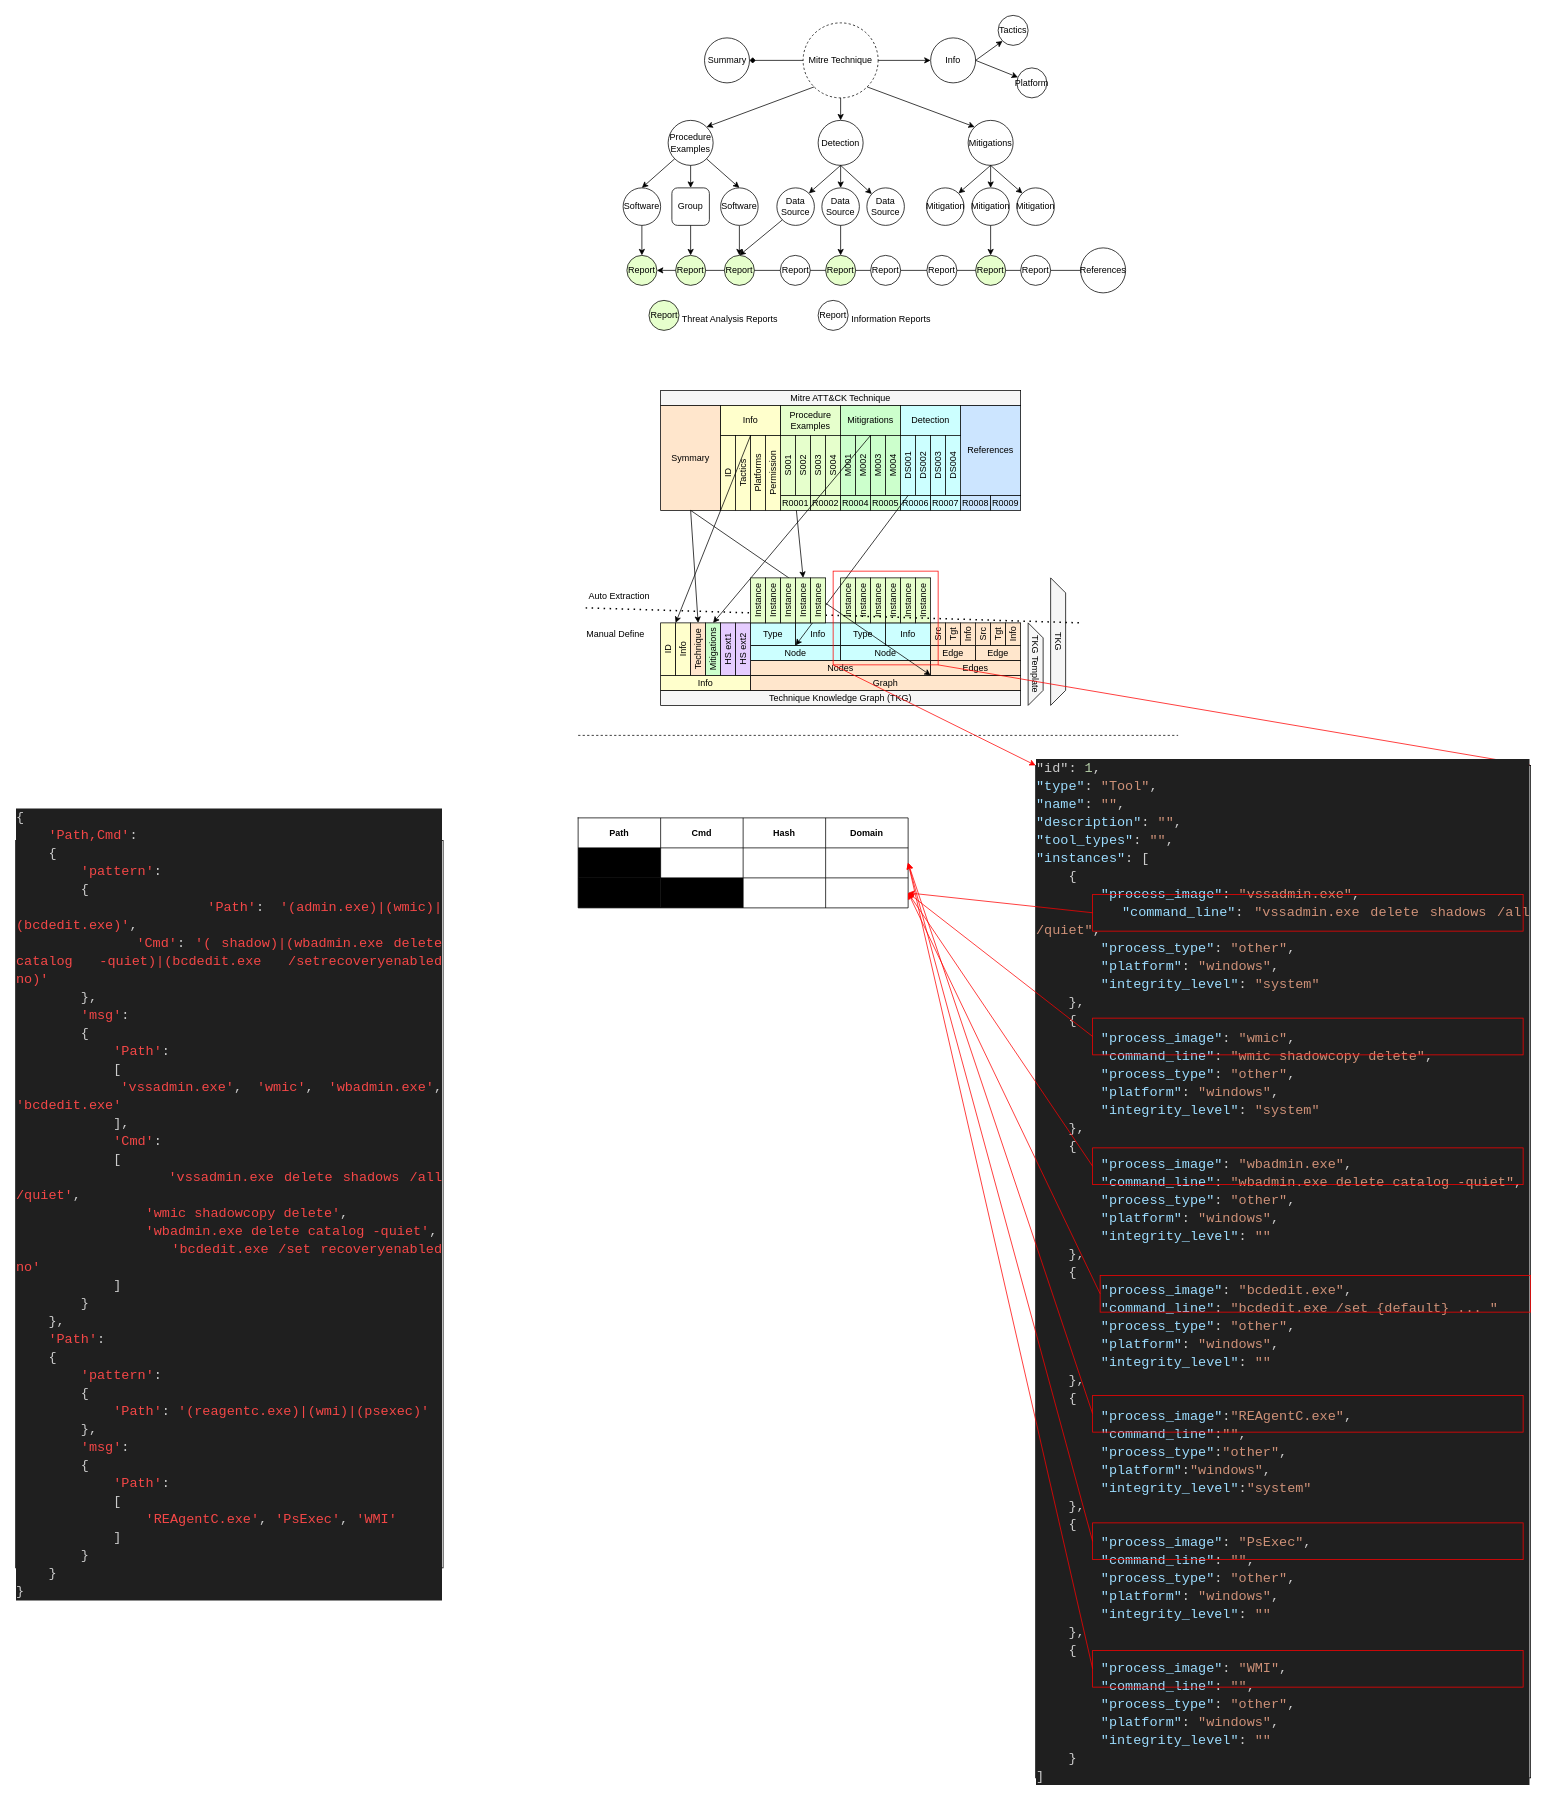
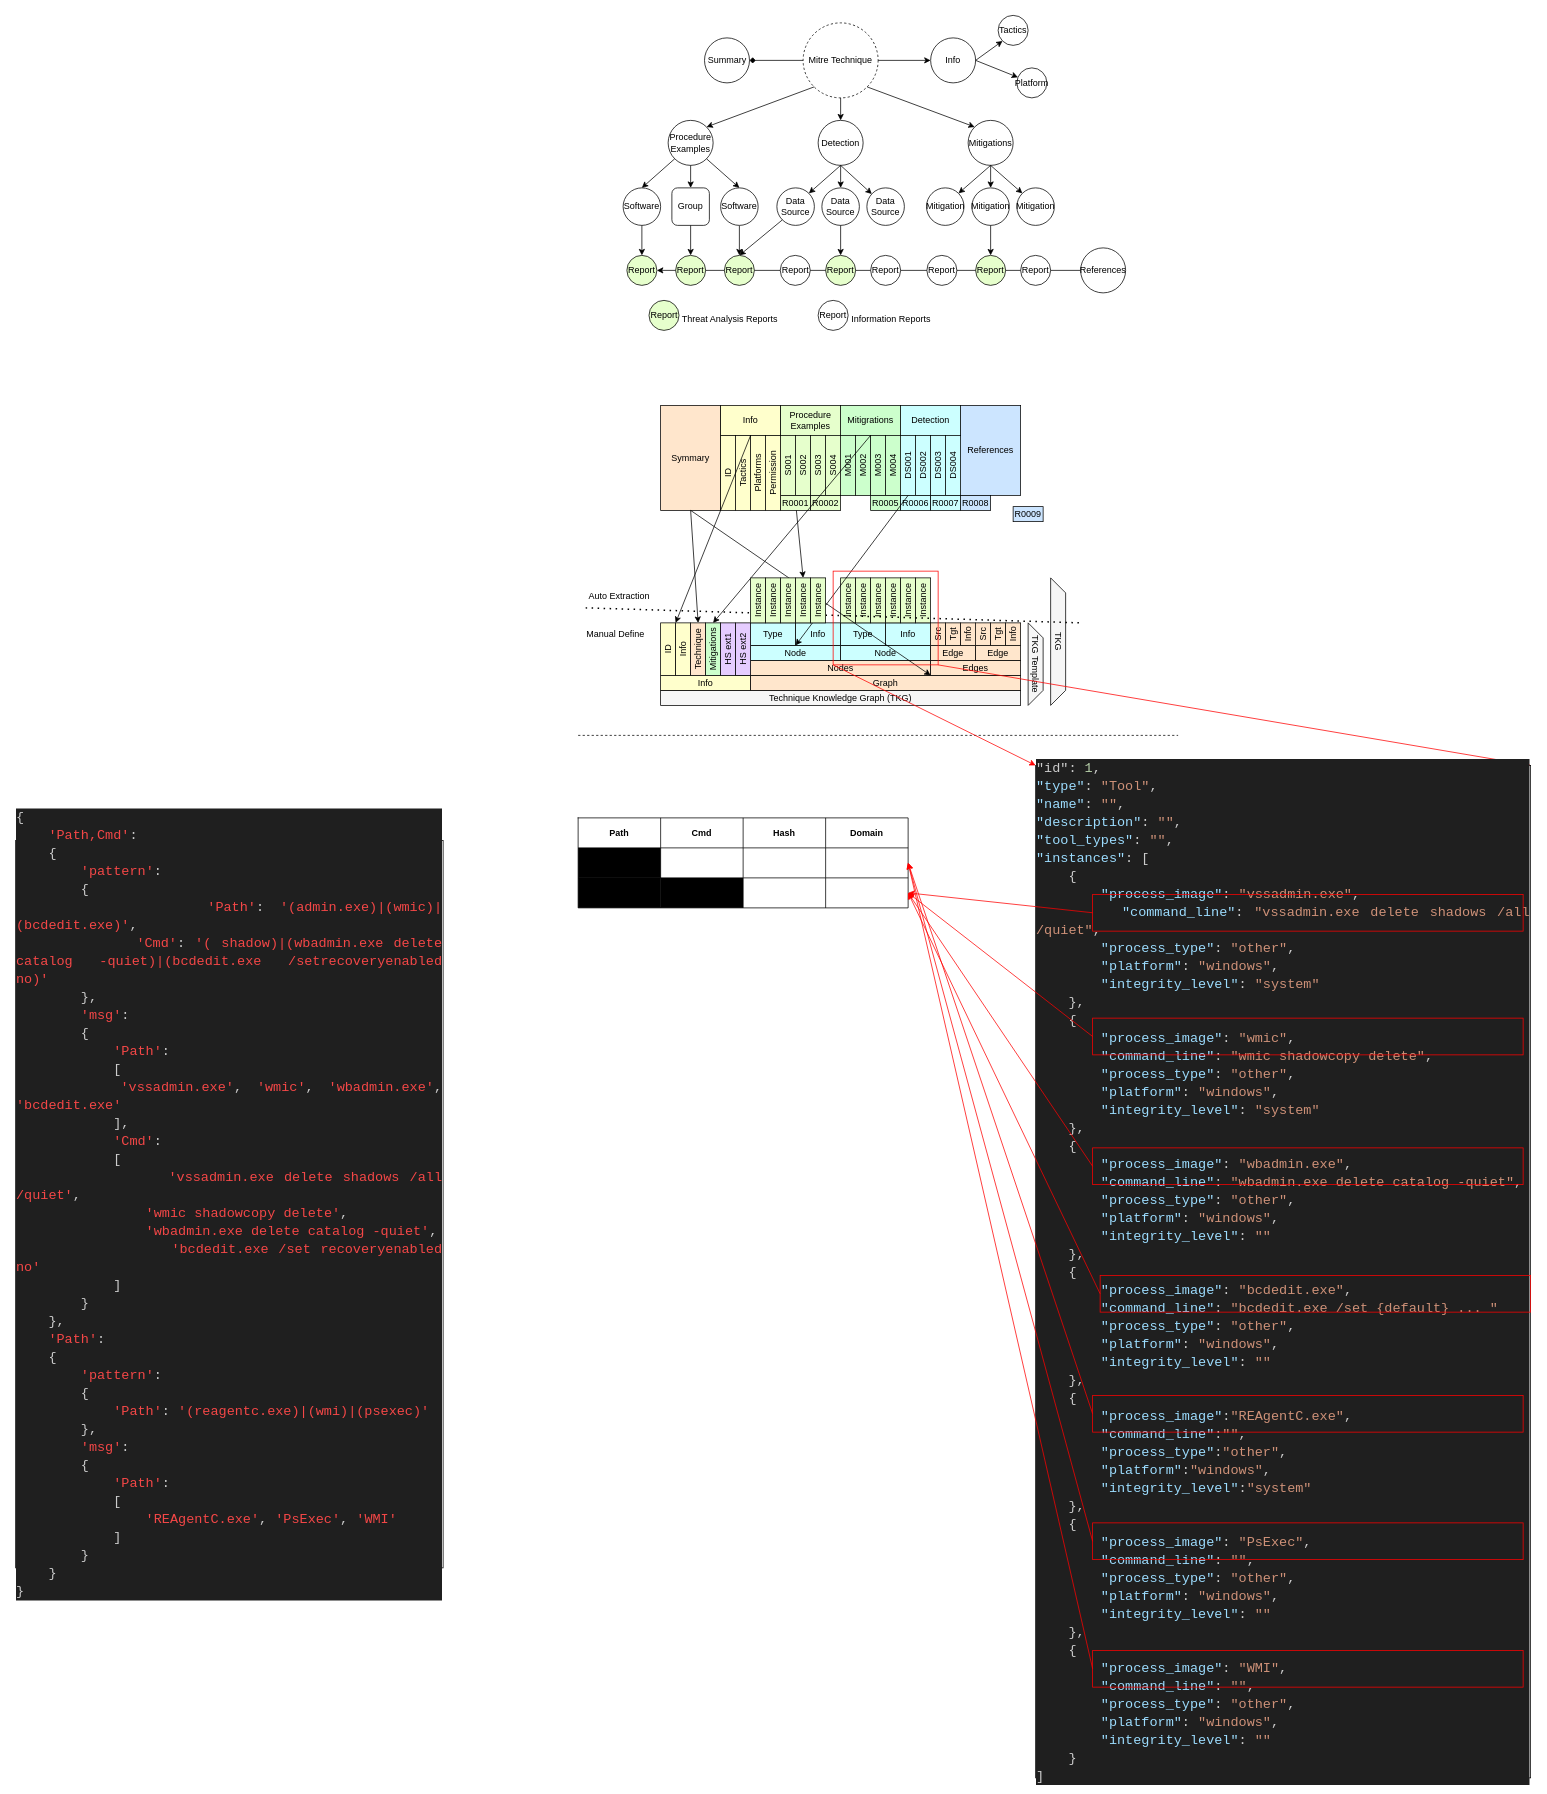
node "Mitre ATT&CK Technique": removed
node "R0004": removed
node "R0009": moved (1005, 503) -> (1028, 514)
